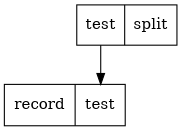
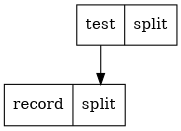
node "record": text "test" -> "split"
